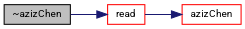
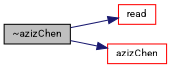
edge "read" -> "azizChen": now "~azizChen" -> "azizChen"
